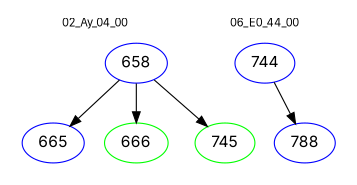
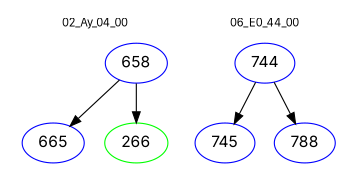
edge "658" -> "745": now "744" -> "745"
node "666": label "666" -> "266"
node "745": color green -> blue
